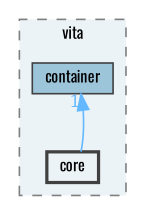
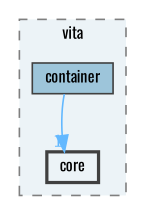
edge "core" -> "container": reversed
